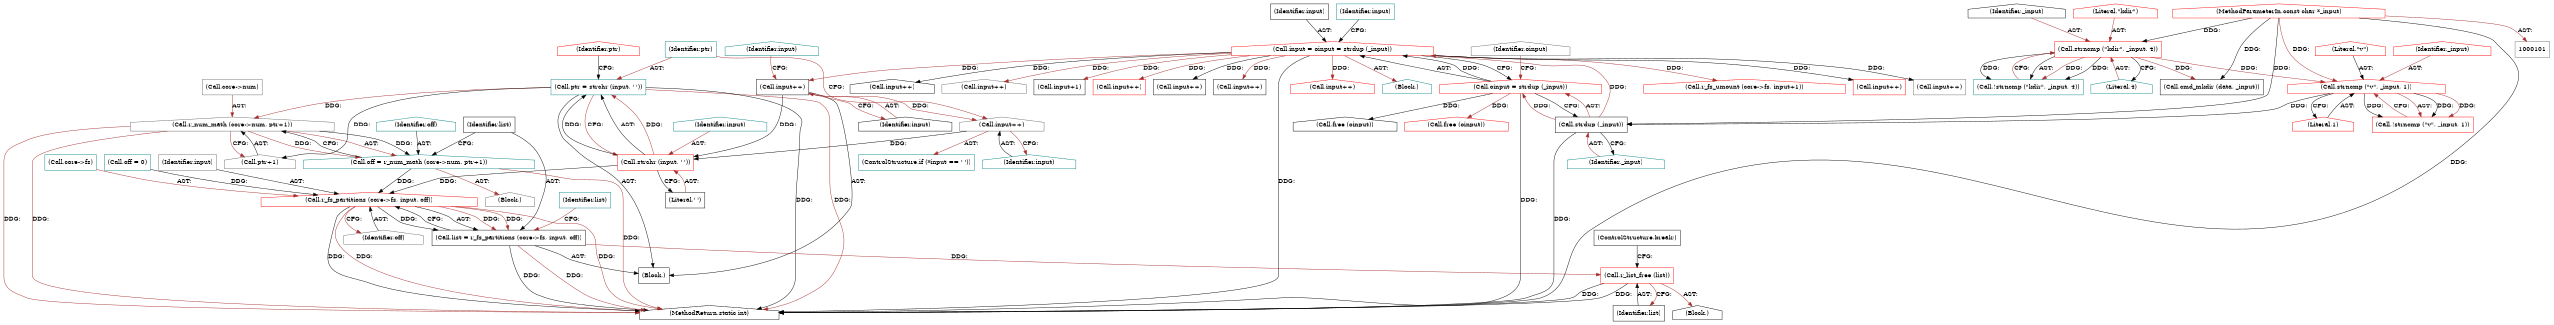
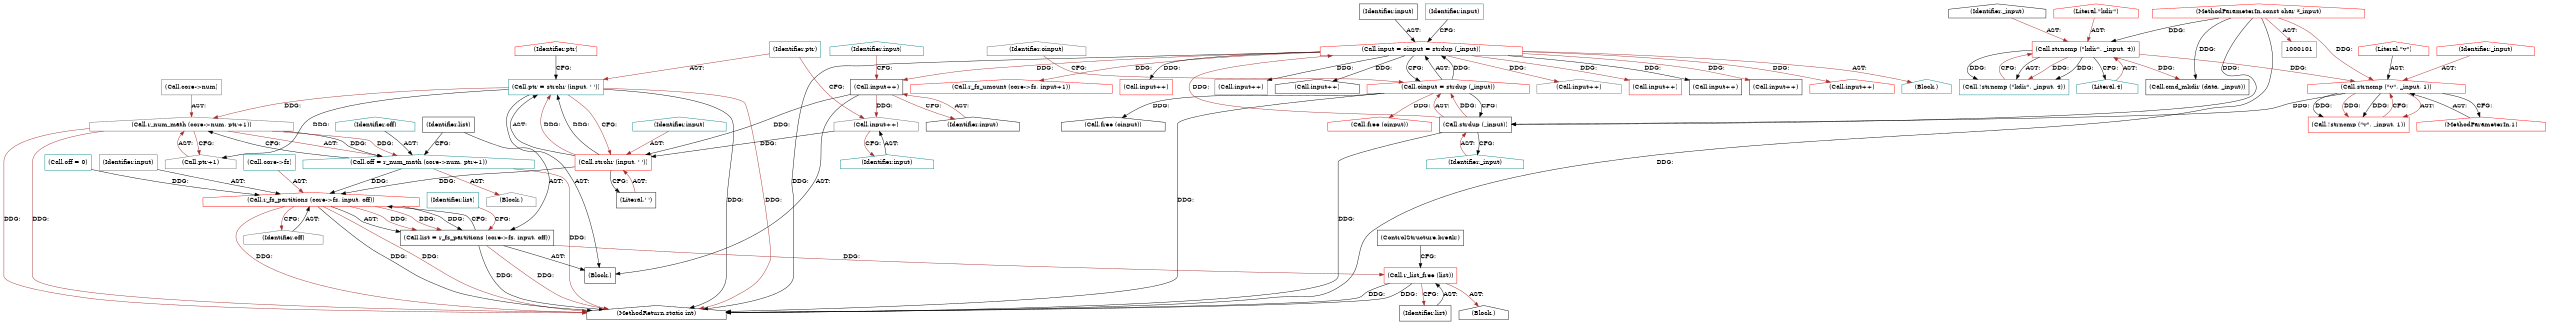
node "(Call,input+1)": removed
node "(Literal,1)": label "(Literal,1)" -> "(MethodParameterIn,1)"
edge "(Call,ptr+1)" -> "(Call,r_num_math (core->num, ptr+1))": color black -> brown
node "(ControlStructure,if (*input == ' '))": removed
